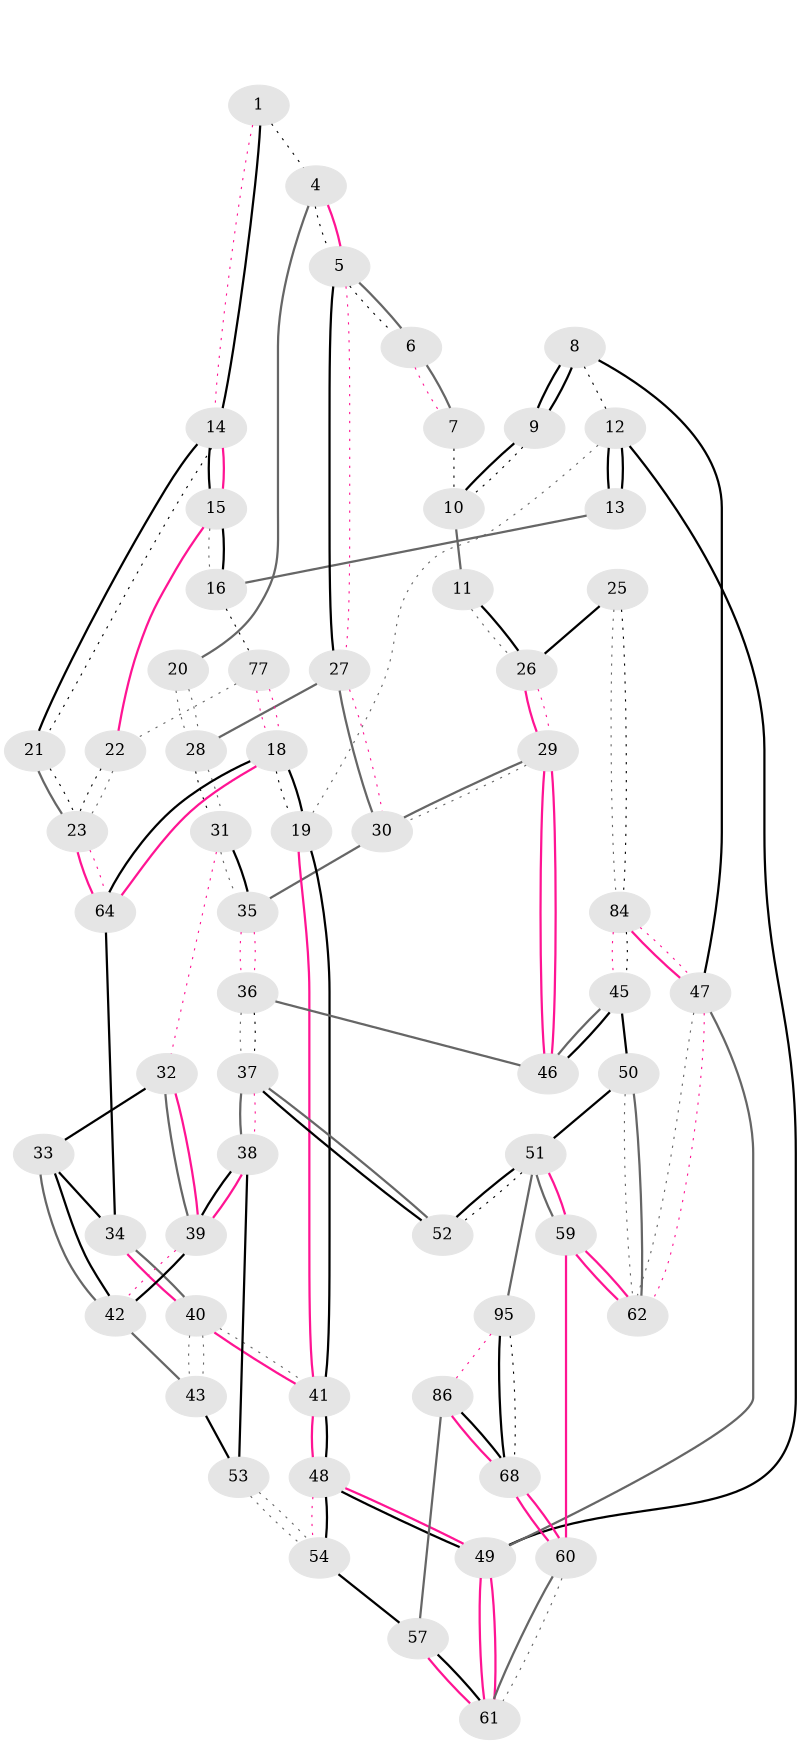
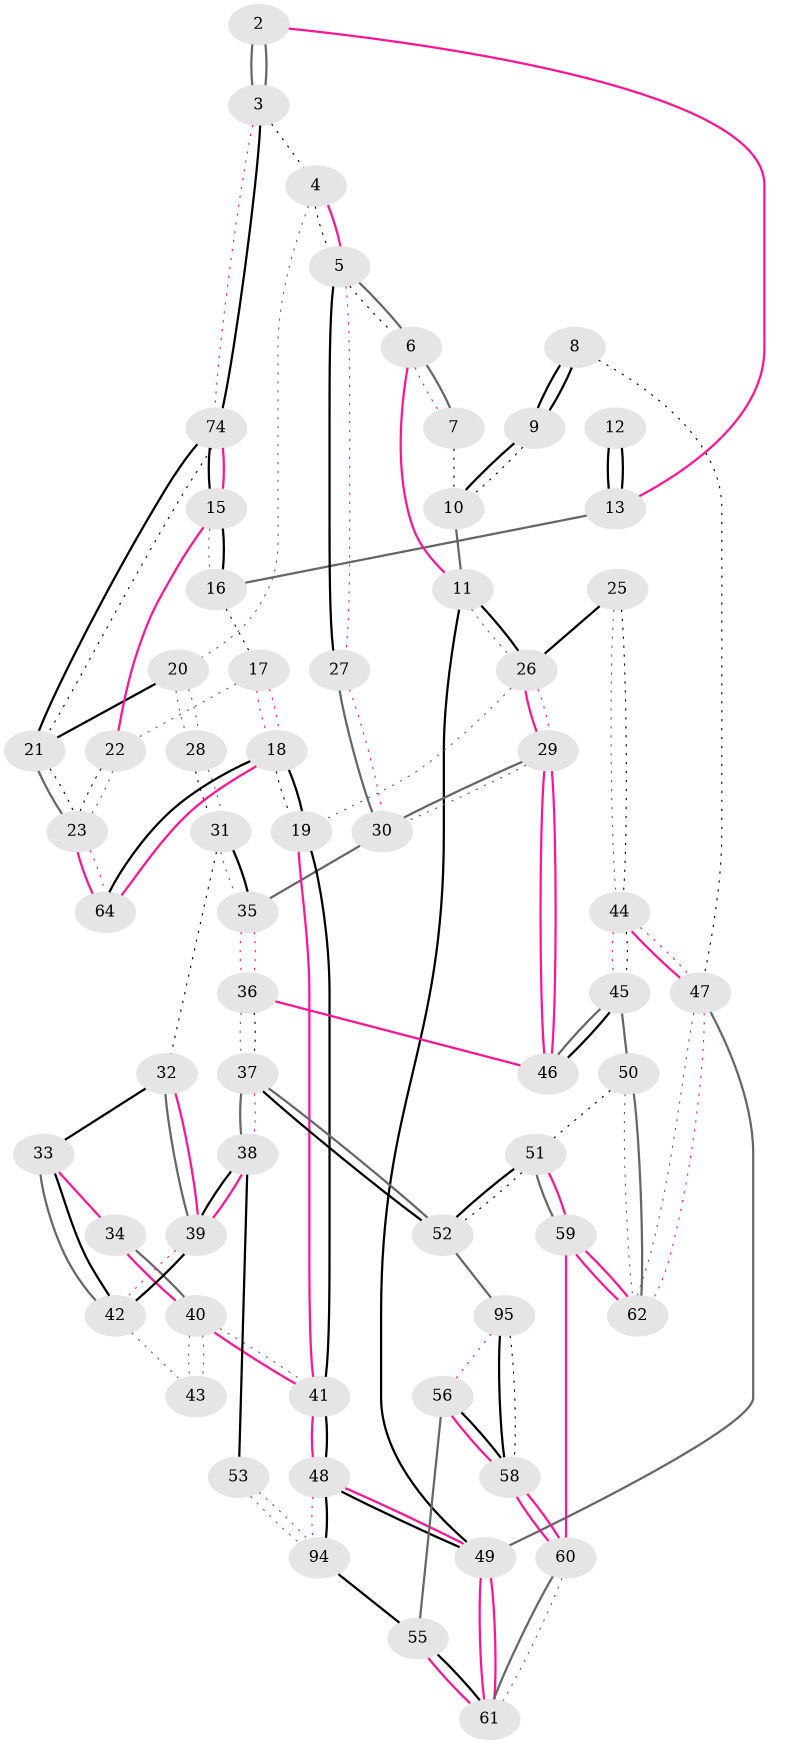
node "2": added
node "1": label "1" -> "3"
edge "8" -- "12": removed
node "14": label "14" -> "74"
edge "4" -- "20": style bold -> dotted
edge "6" -- "11": added
edge "12" -- "19": now "26" -- "19"
edge "8" -- "47": style bold -> dotted
node "77": label "77" -> "17"
edge "20" -- "21": added
edge "27" -- "28": removed
node "84": label "84" -> "44"
edge "31" -- "32": color deeppink -> black
edge "36" -- "46": color gray40 -> deeppink
edge "45" -- "50": color black -> gray40
edge "64" -- "34": removed
edge "12" -- "49": now "11" -- "49"
edge "50" -- "51": style bold -> dotted
edge "33" -- "34": color black -> deeppink
edge "51" -- "95": now "52" -- "95"
edge "42" -- "43": style bold -> dotted
node "86": label "86" -> "56"
edge "43" -- "53": removed
node "68": label "68" -> "58"
node "54": label "54" -> "94"
node "57": label "57" -> "55"
